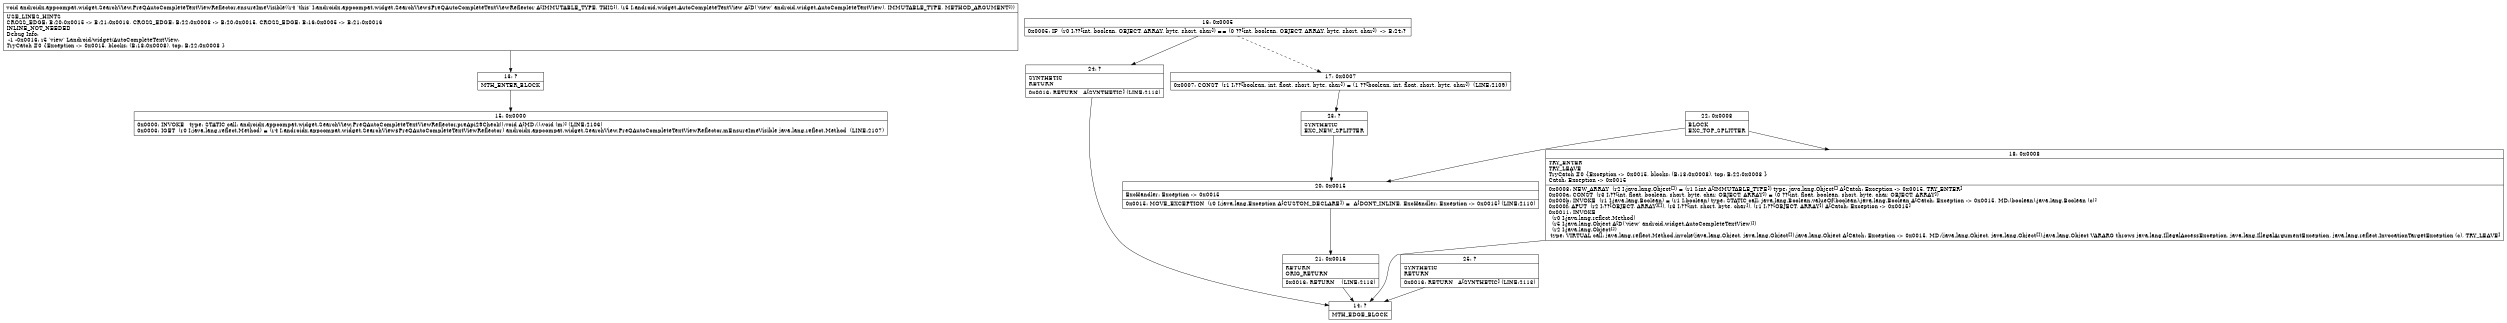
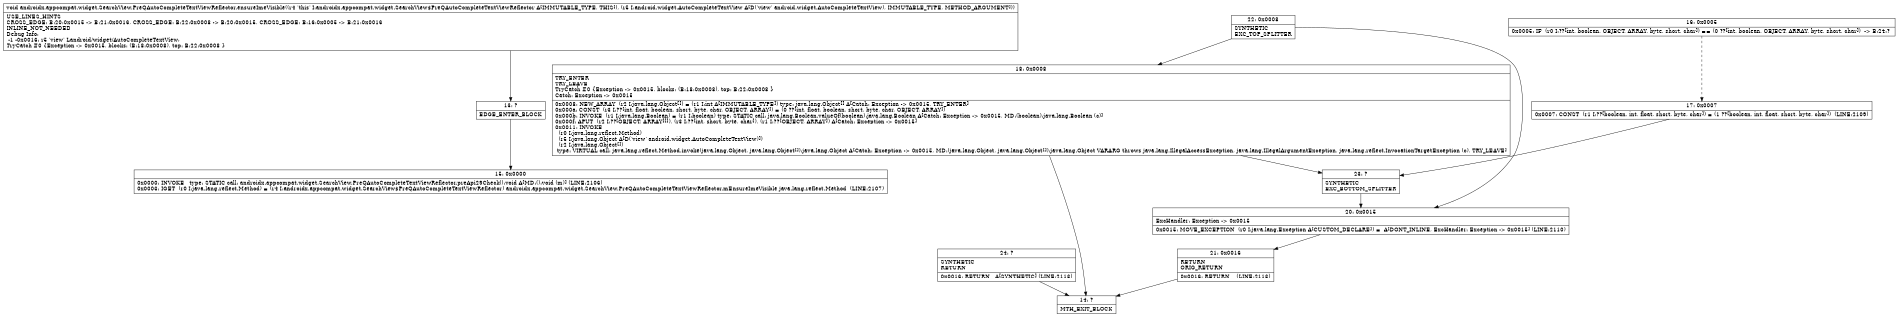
edge "16: 0x0005" -> "24: ?": removed
node "13: ?": text "MTH_ENTER_BLOCK" -> "EDGE_ENTER_BLOCK"
node "22: 0x0008": text "BLOCK" -> "SYNTHETIC"
node "23: ?": text "EXC_NEW_SPLITTER" -> "EXC_BOTTOM_SPLITTER"
edge "18: 0x0008" -> "23: ?": added
node "25: ?": removed
node "14: ?": text "MTH_EDGE_BLOCK" -> "MTH_EXIT_BLOCK"
